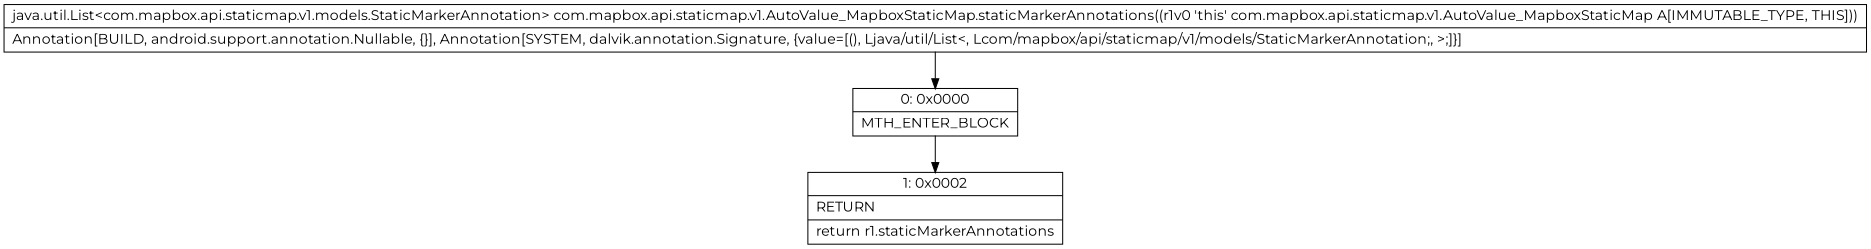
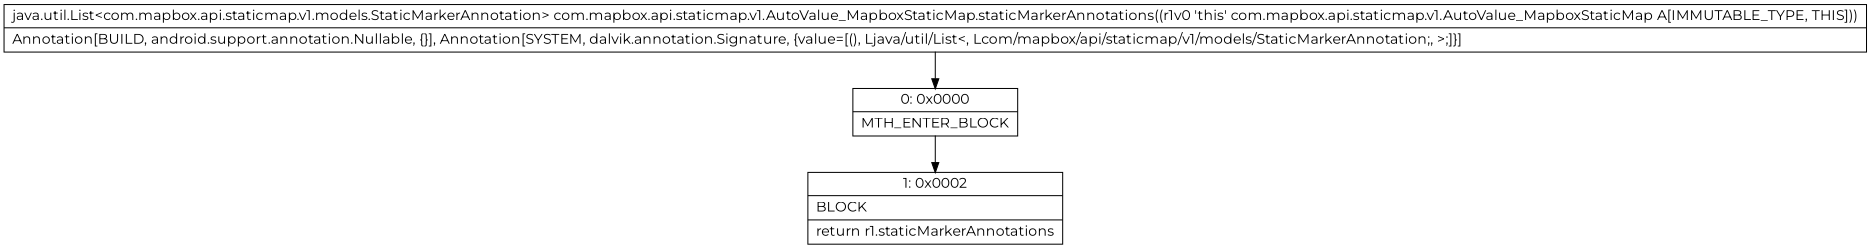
node "1: 0x0002": text "RETURN" -> "BLOCK"
